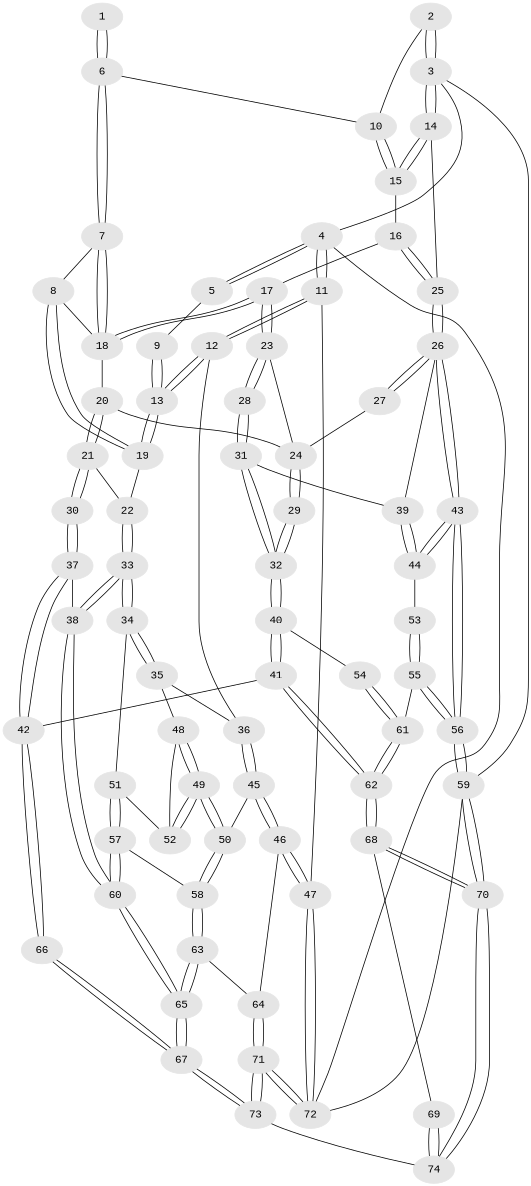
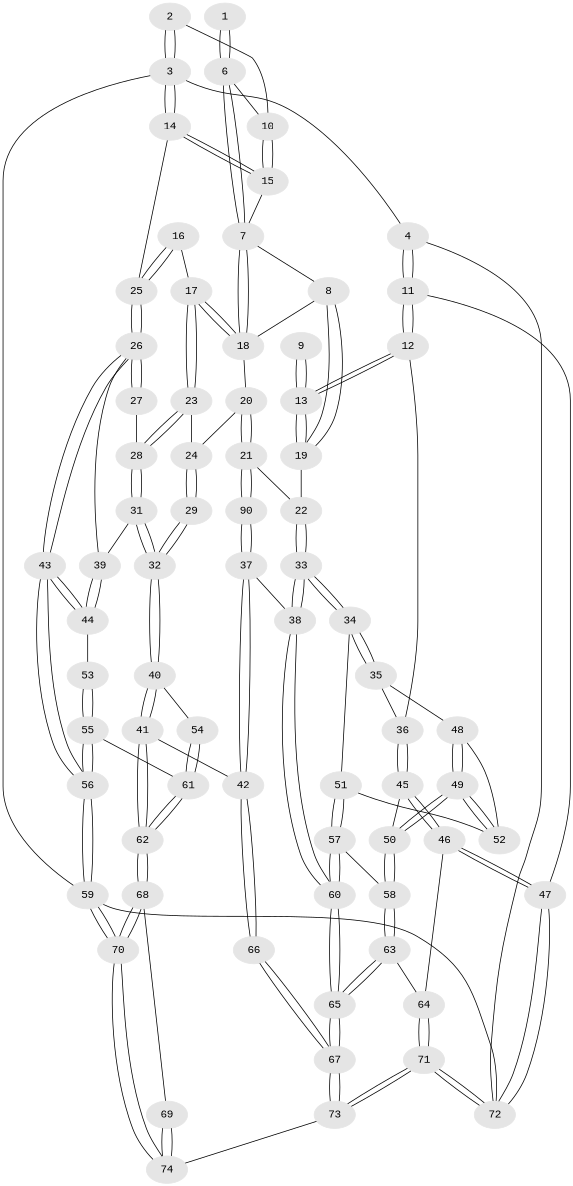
edge "15" -- "16": now "15" -- "7"
node "5": removed
edge "27" -- "24": now "27" -- "28"
node "30": label "30" -> "90"
